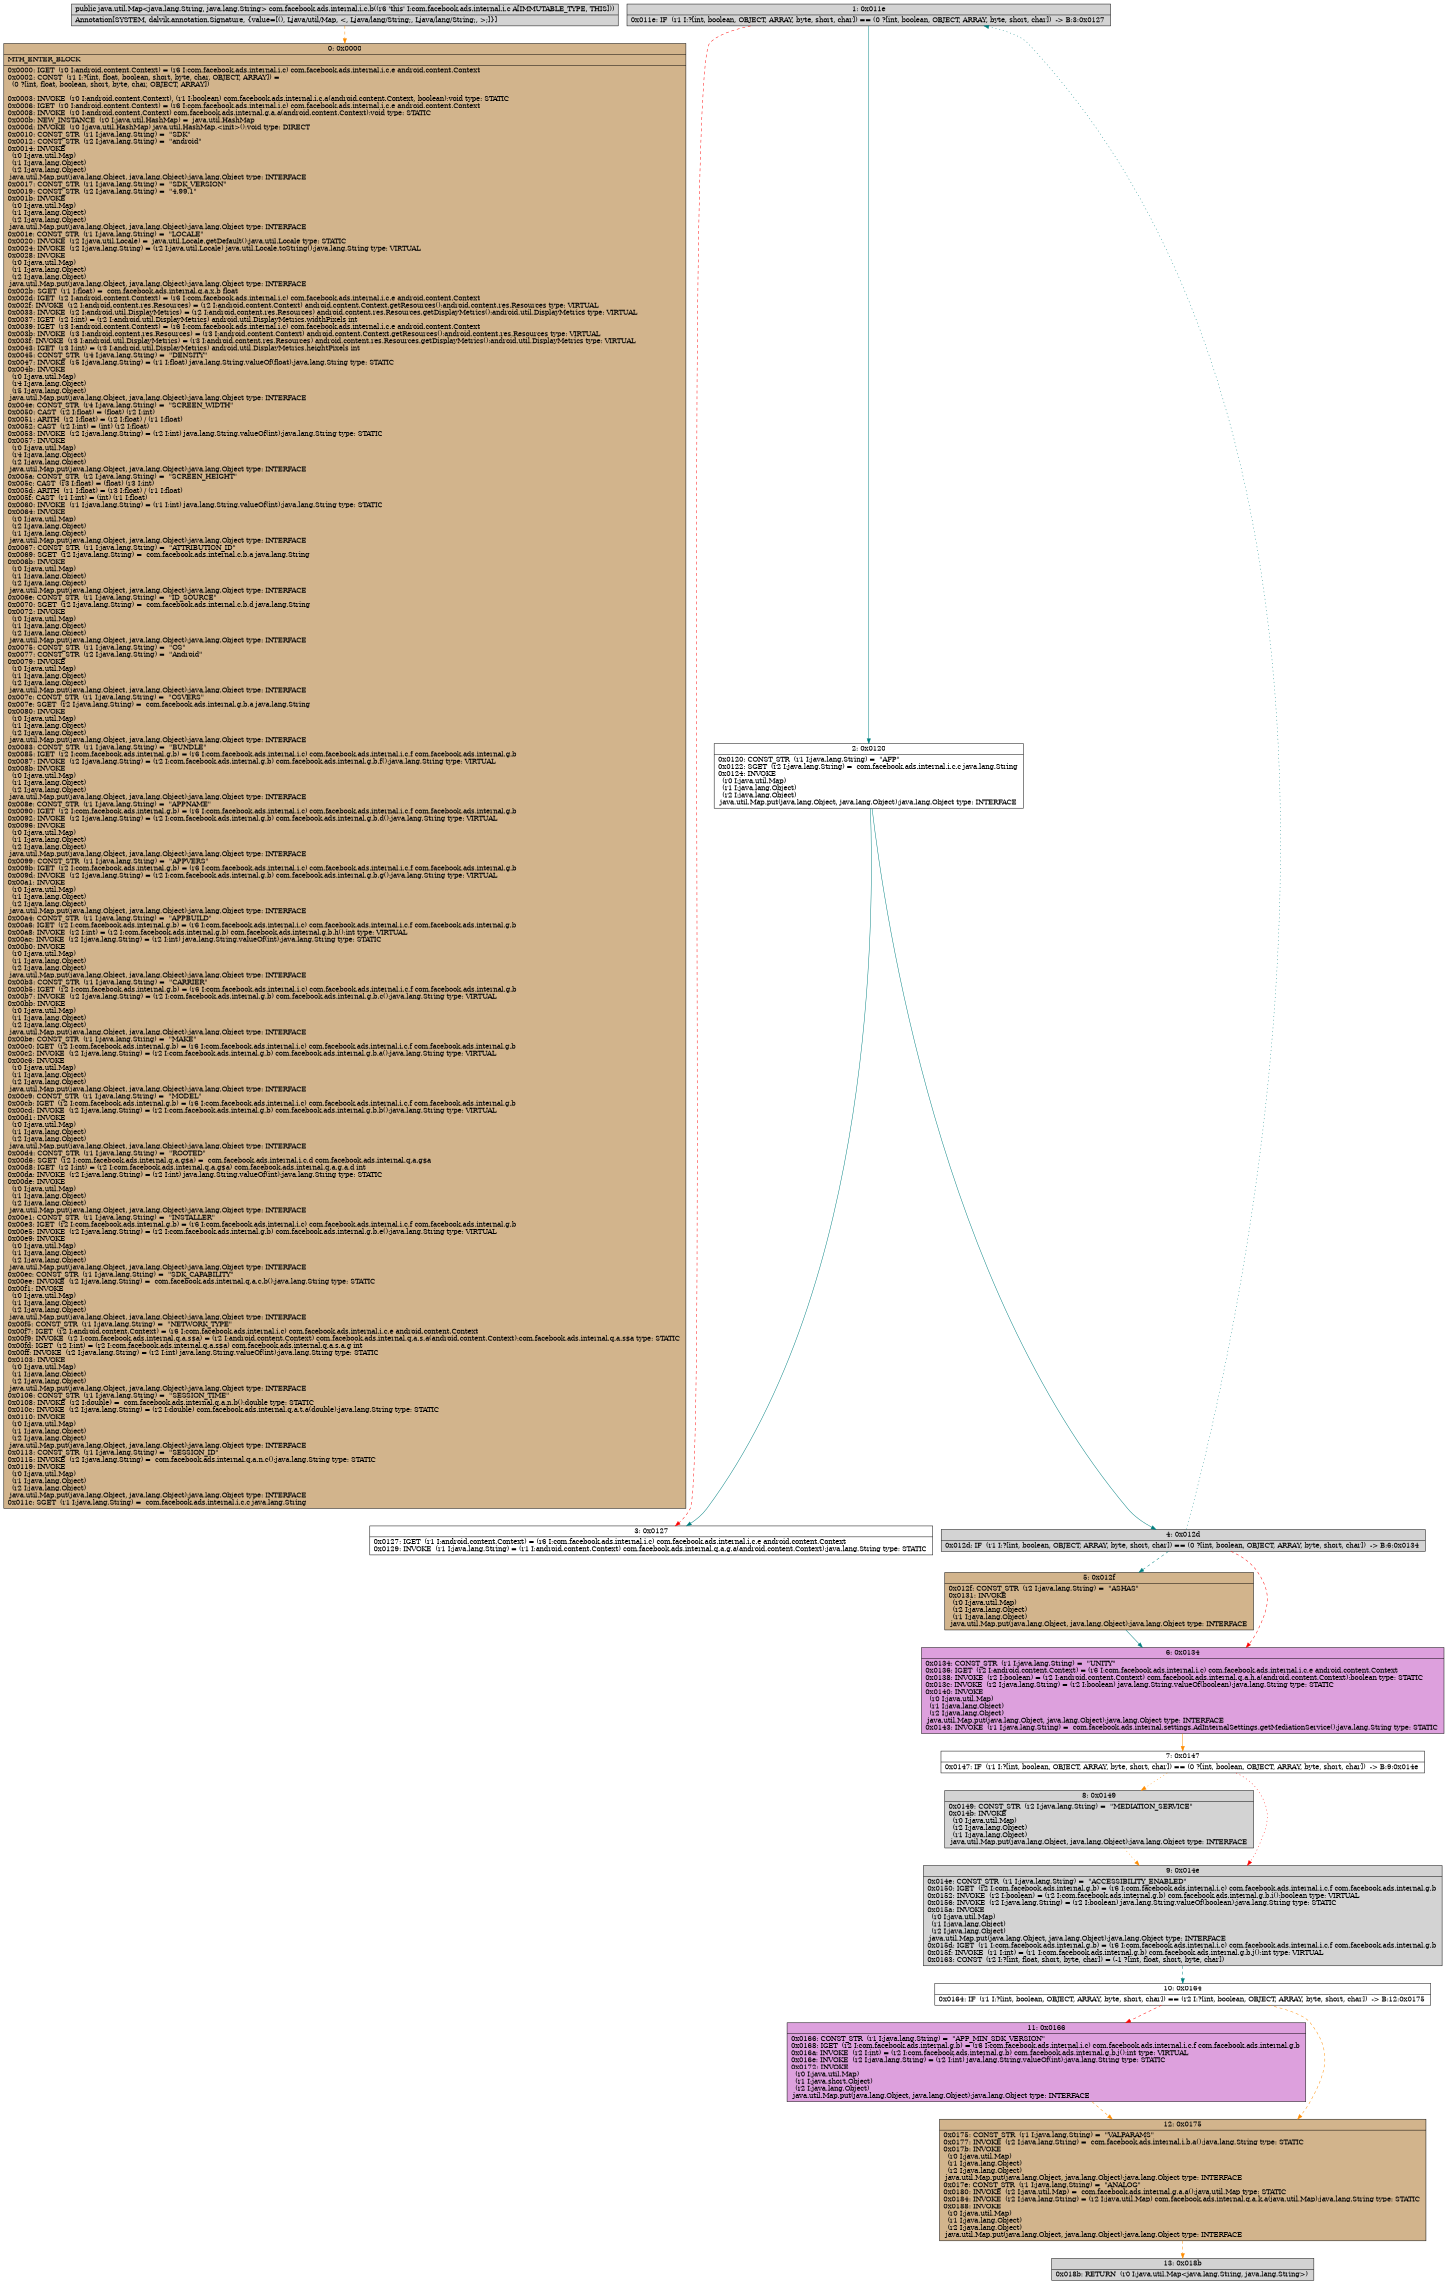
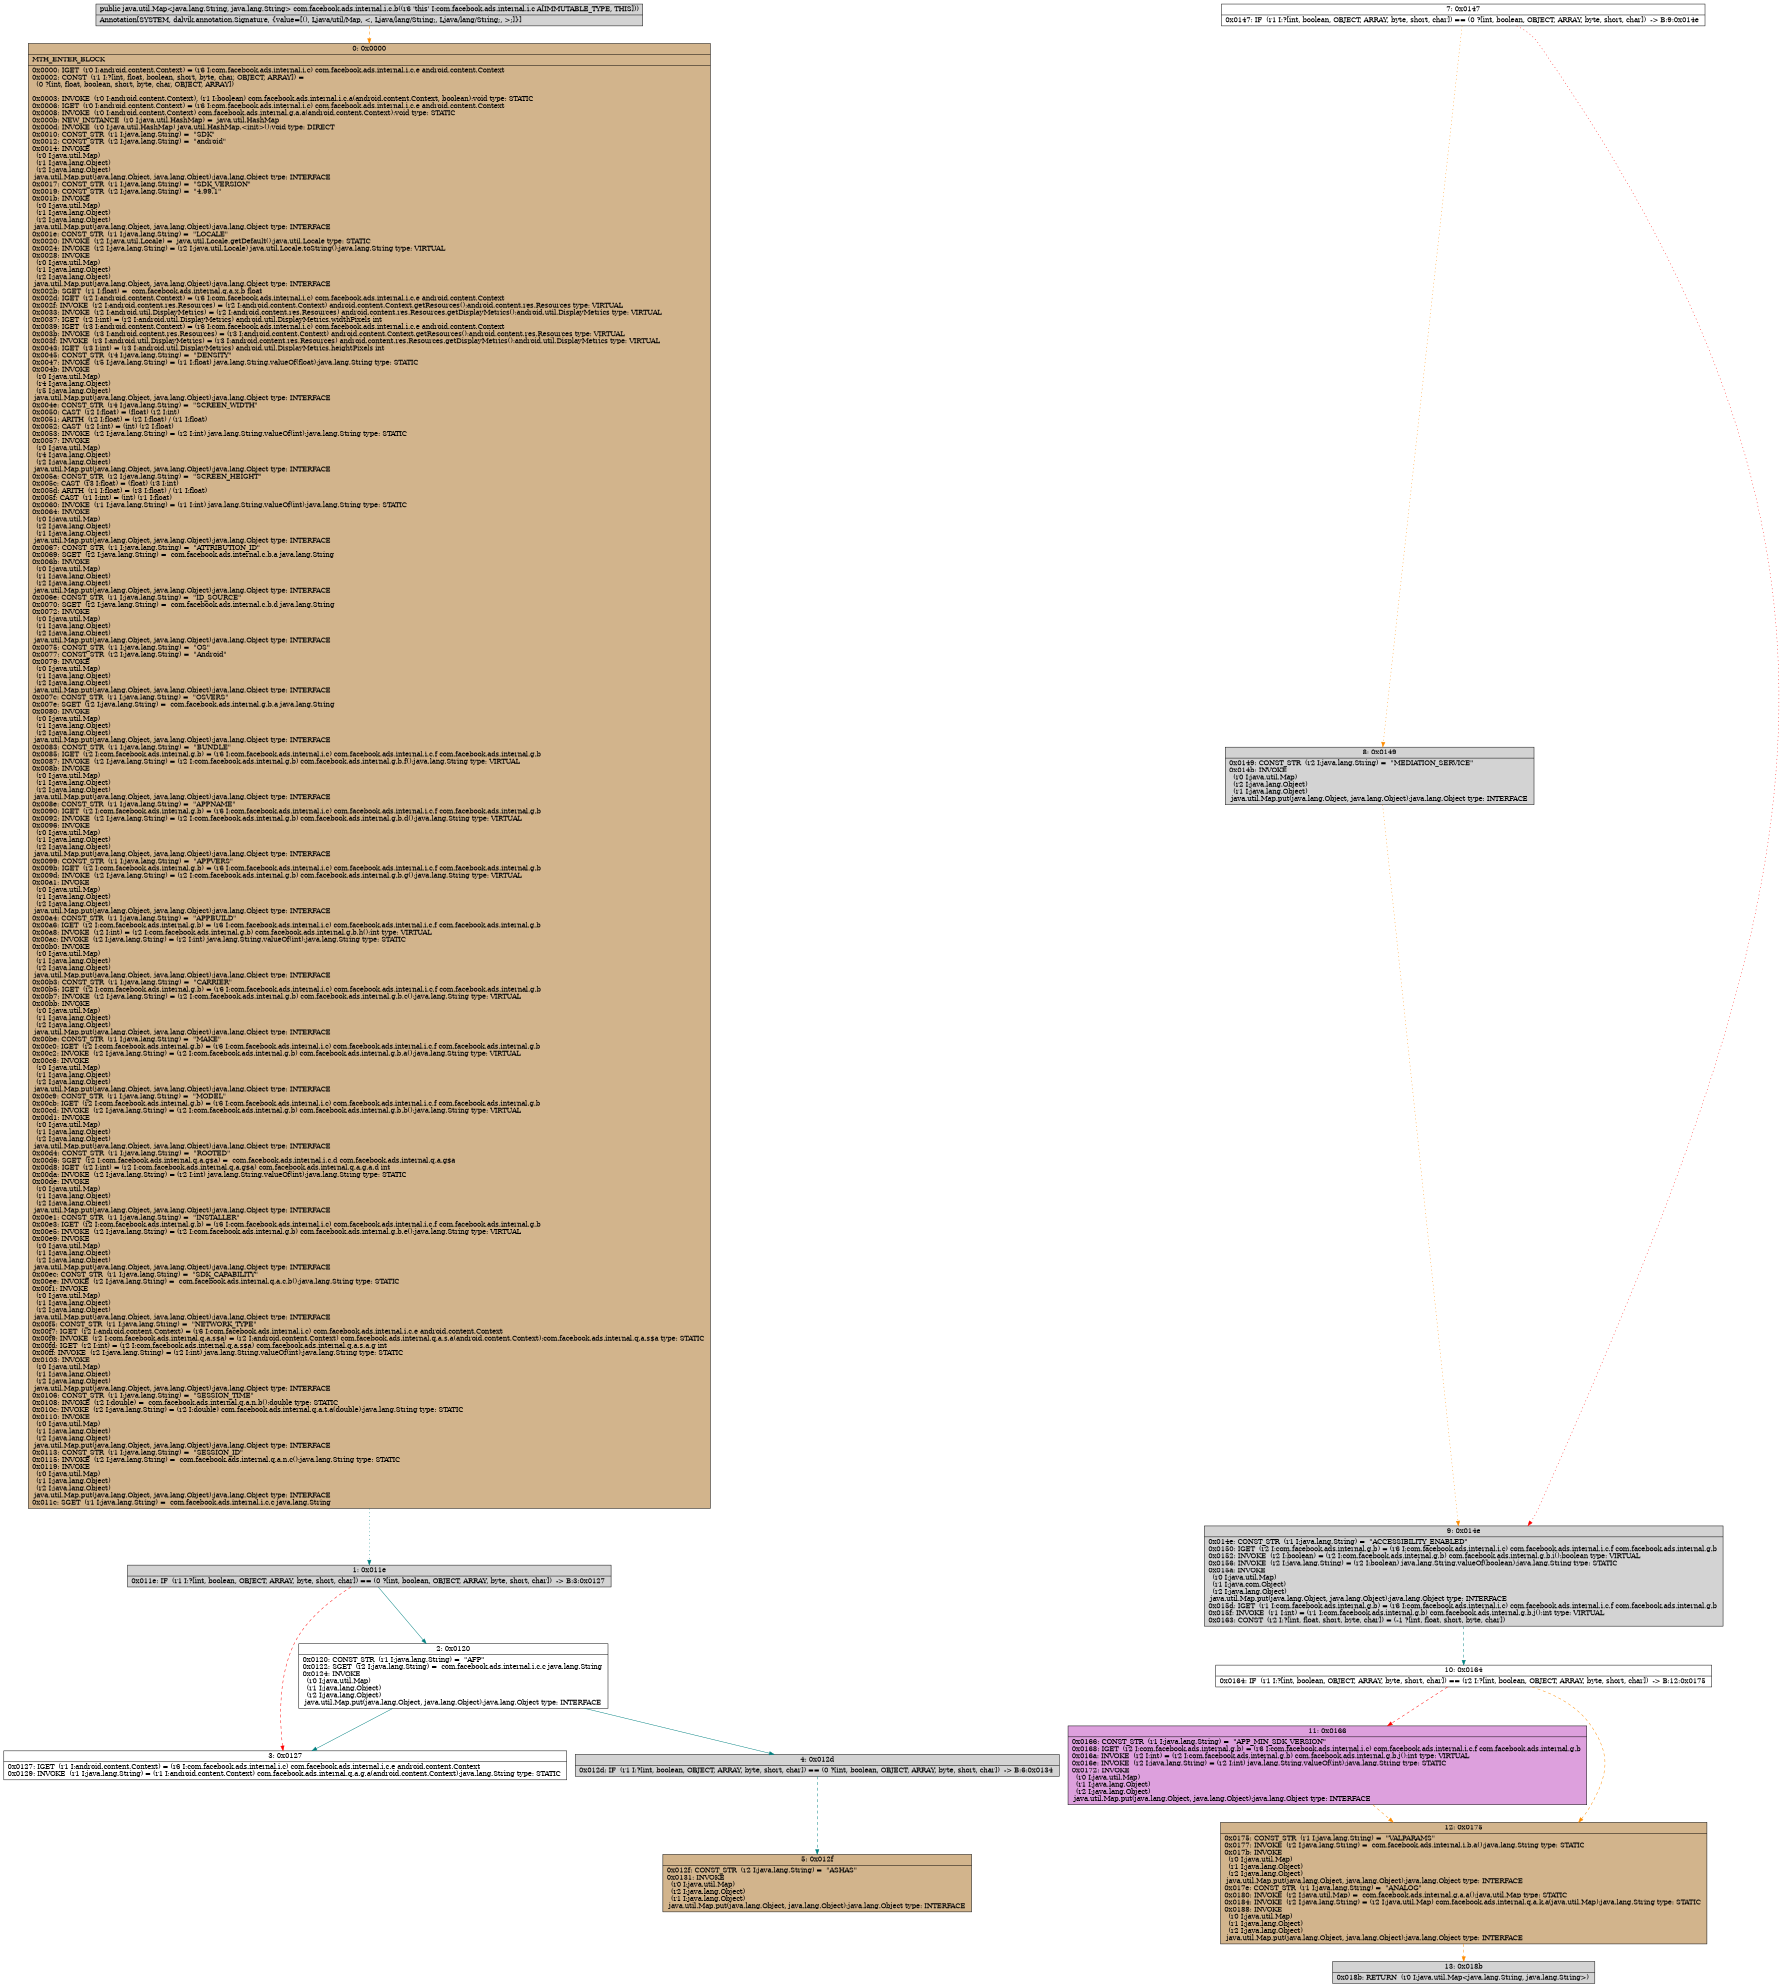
edge "4: 0x012d" -> "1: 0x011e": now "0: 0x0000" -> "1: 0x011e"
node "6: 0x0134": removed
node "9: 0x014e": text "(r1 I:java.lang.Object)" -> "(r1 I:java.com.Object)"
node "11: 0x0166": text "(r1 I:java.short.Object)" -> "(r1 I:java.lang.Object)"
